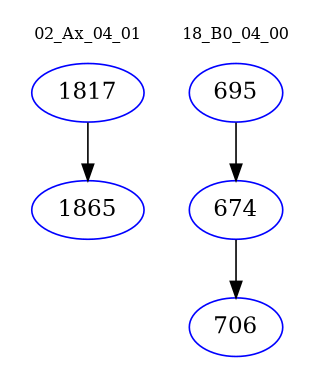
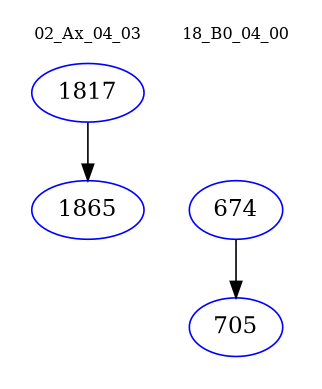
cluster "02_Ax_04_01": label "02_Ax_04_01" -> "02_Ax_04_03"
node "695": removed
node "706": label "706" -> "705"
